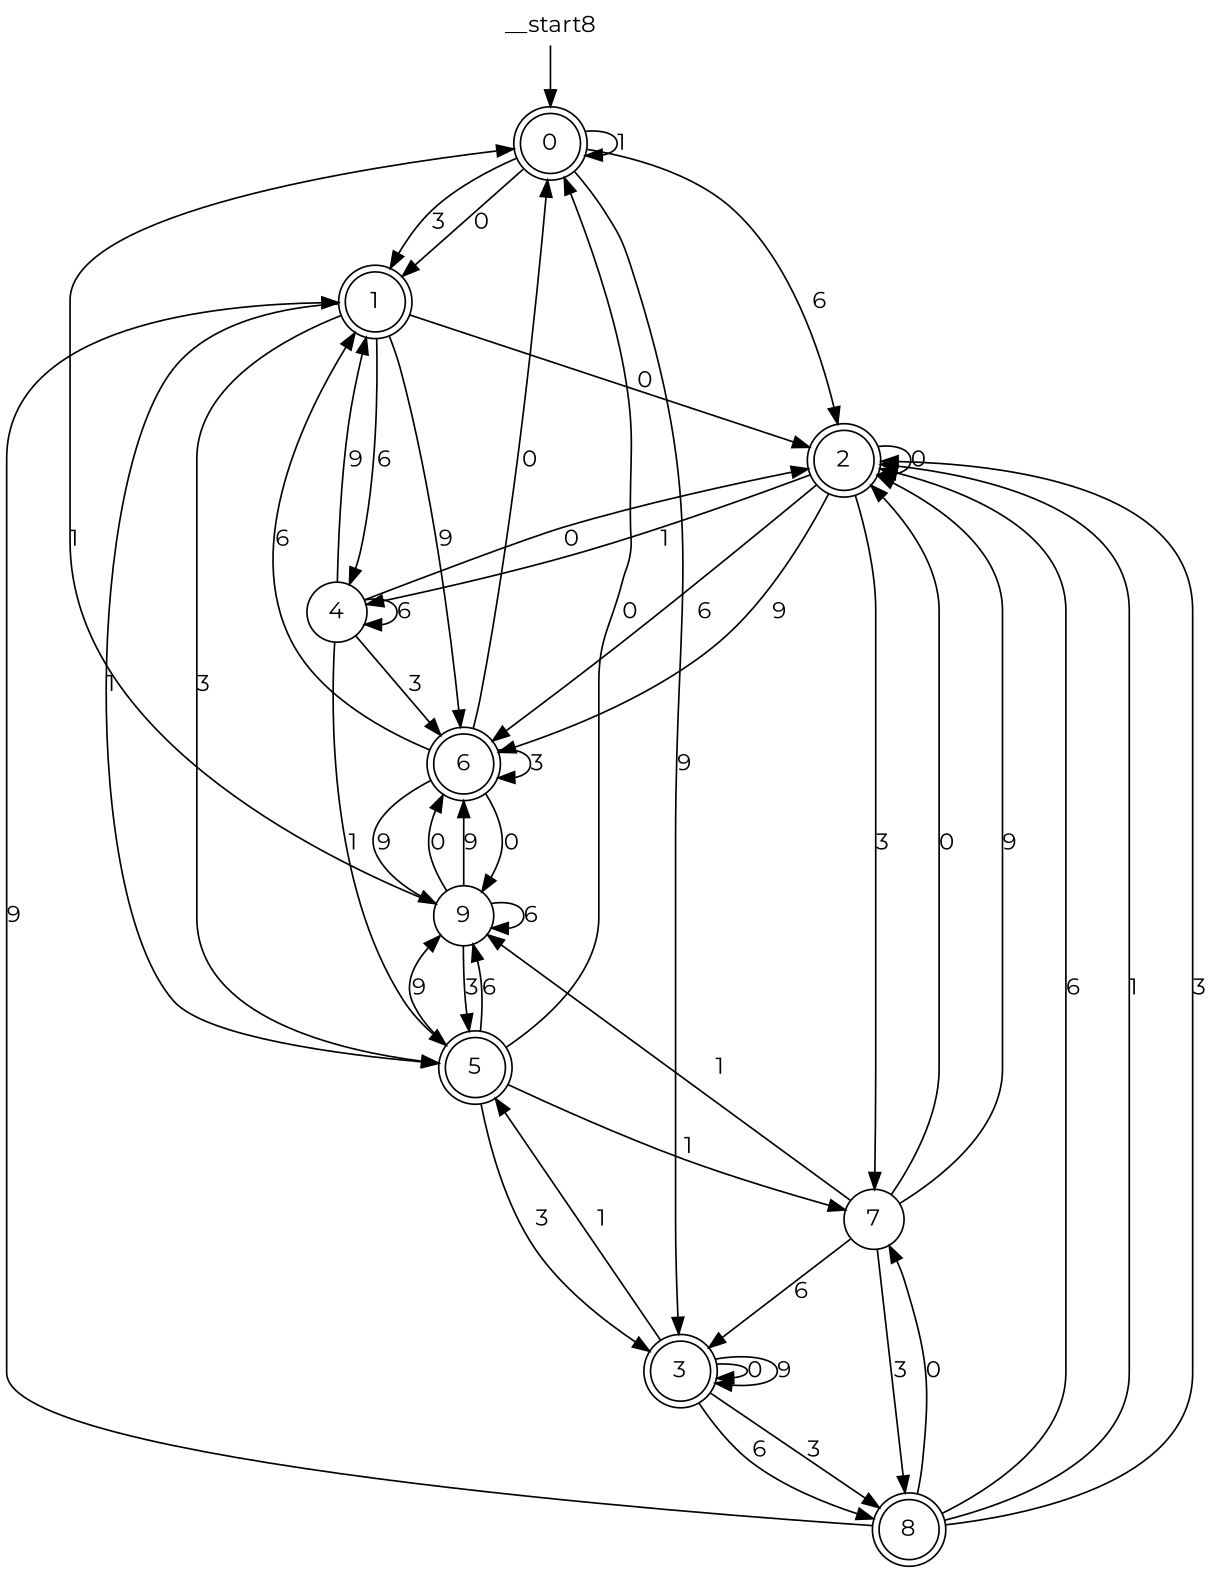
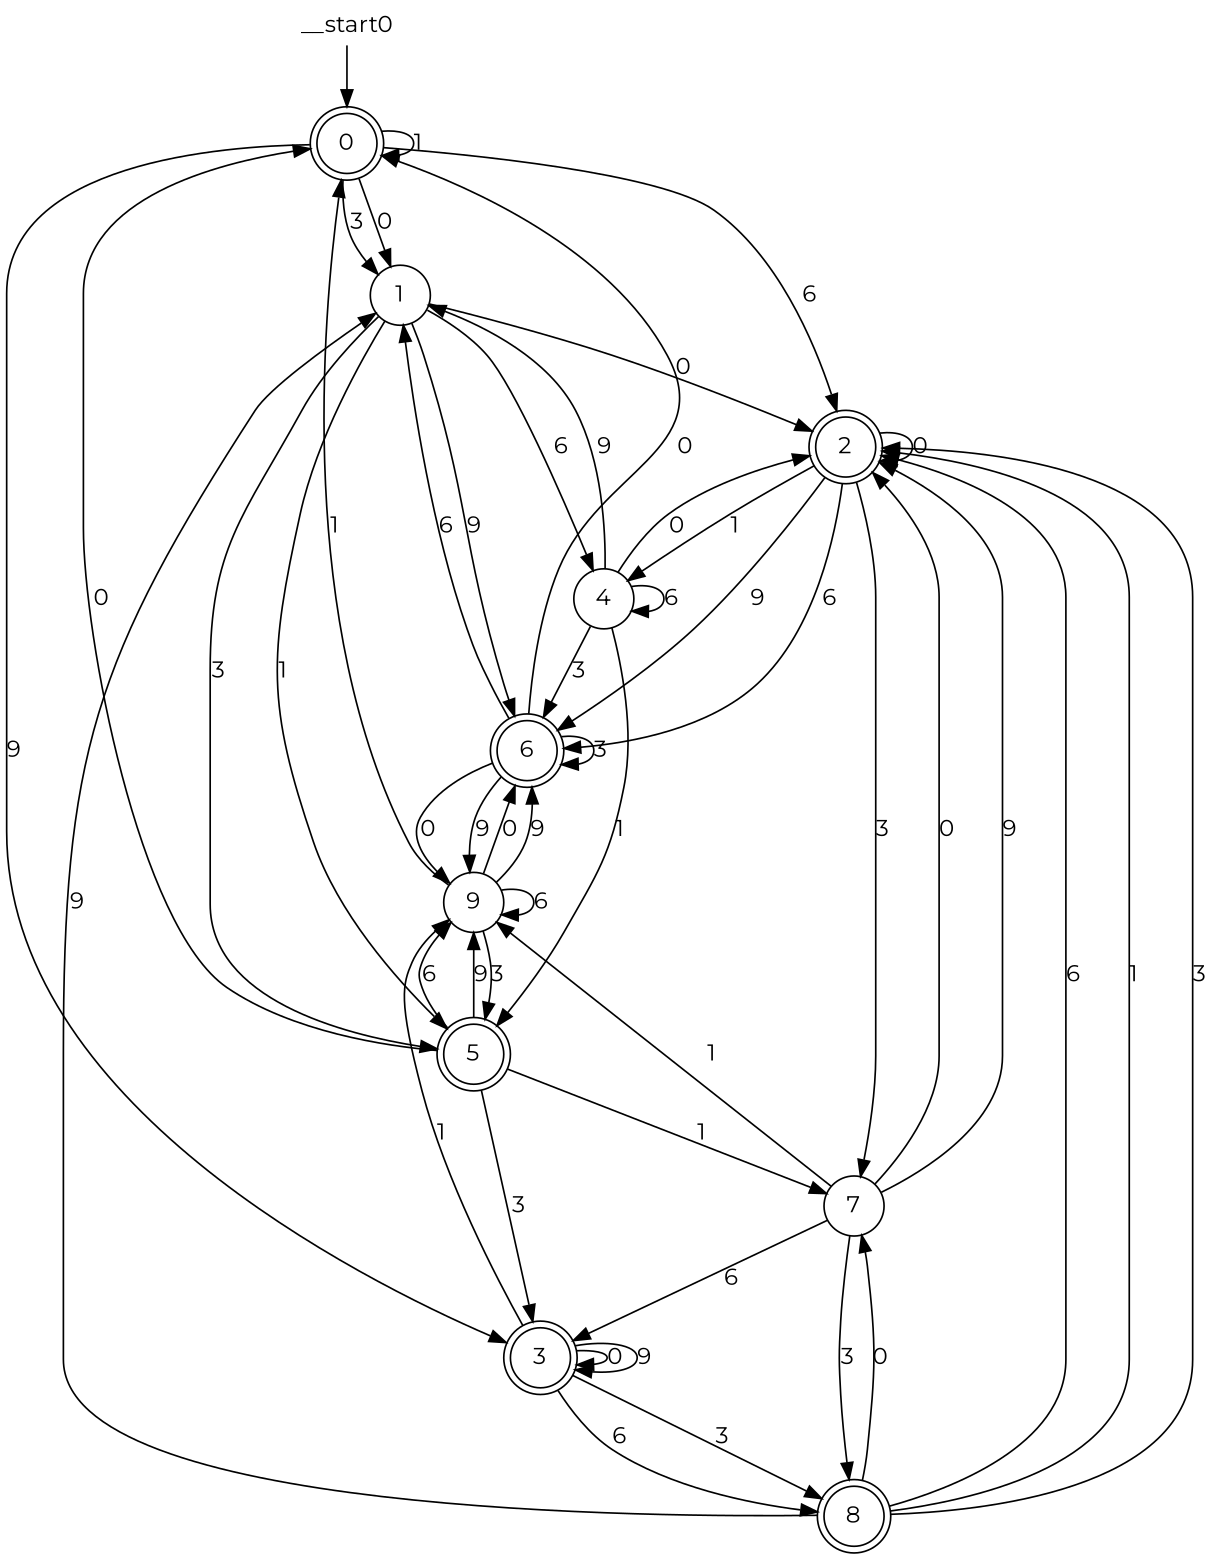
node "__start8": label "__start8" -> "__start0"
node "1": shape doublecircle -> circle
edge "3" -> "5": now "3" -> "9"
